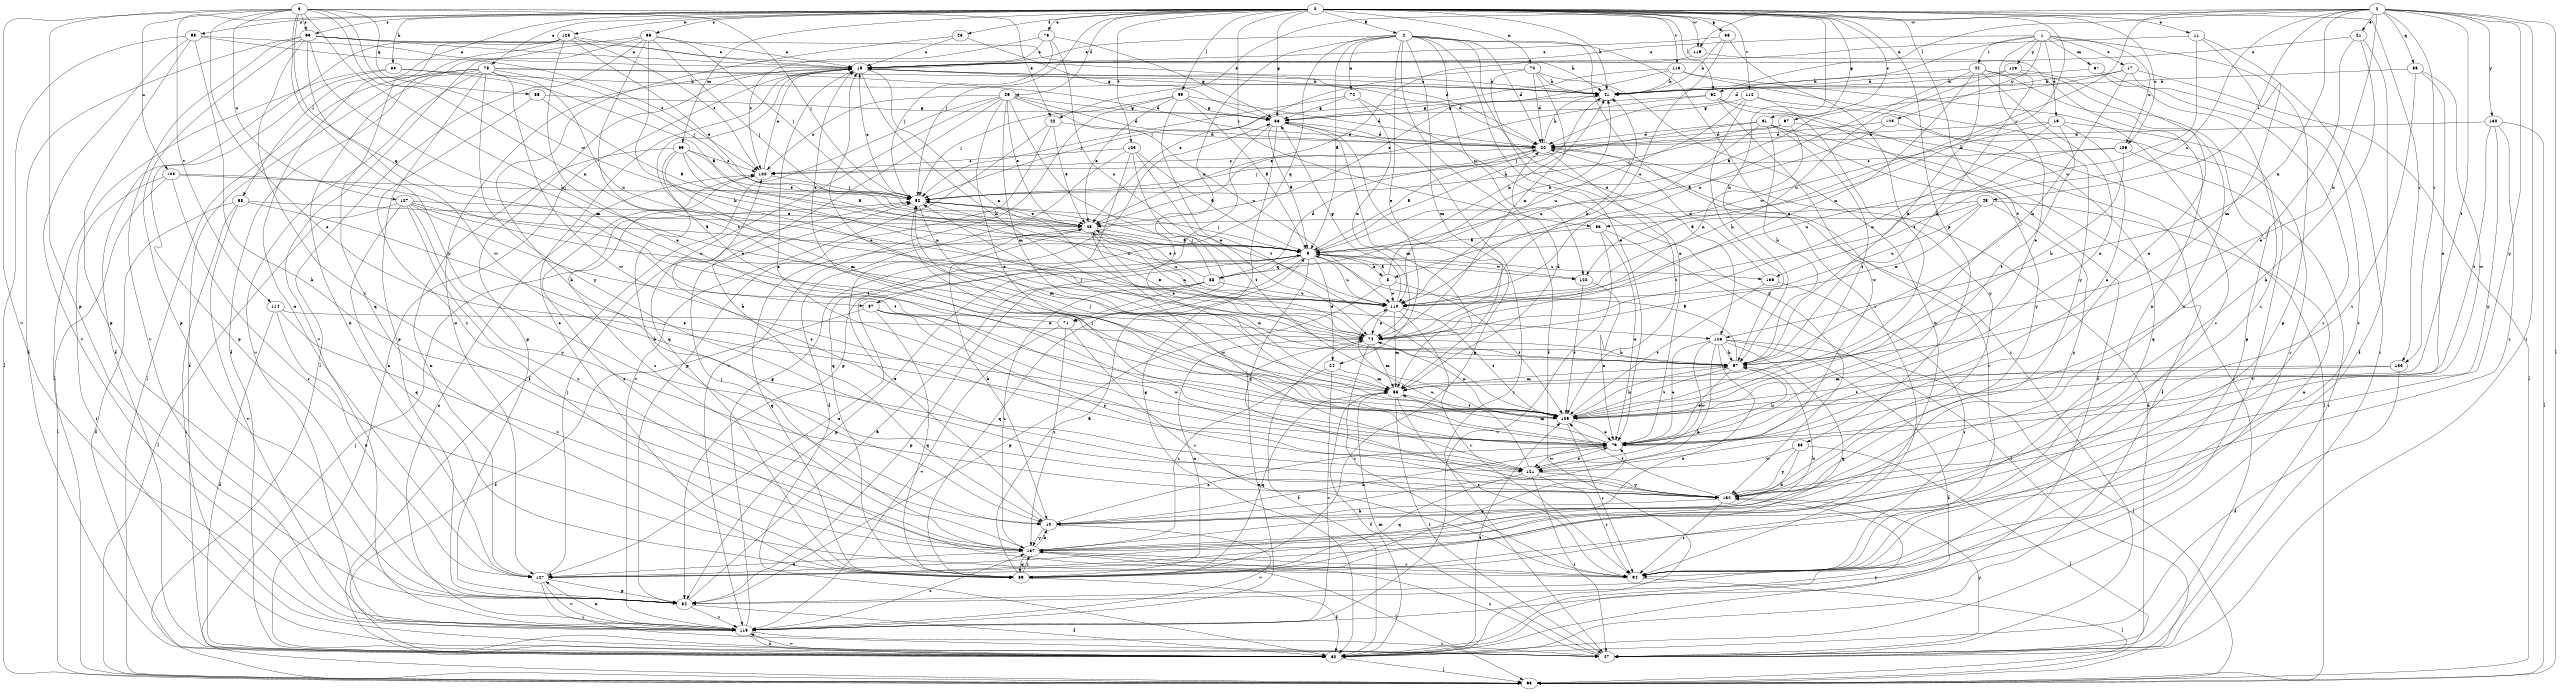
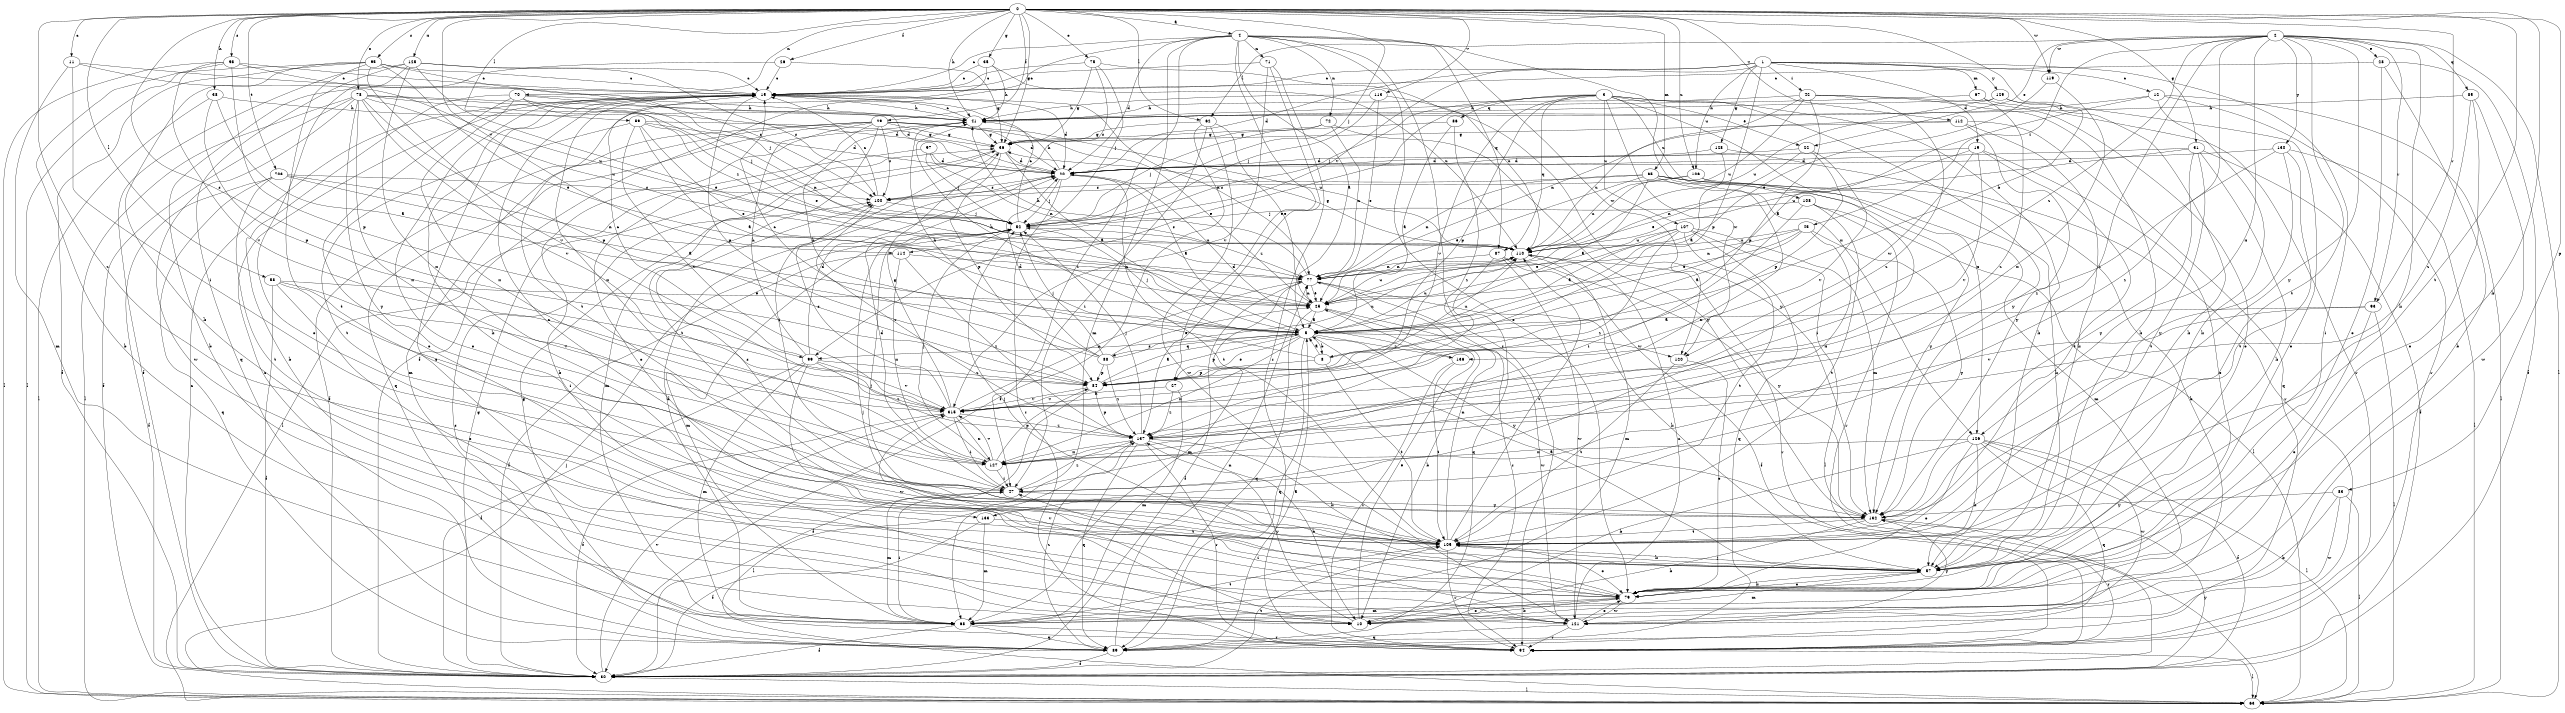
edge "0" -> "97": removed, label "s"
node "21": label "21" -> "28"
edge "11" -> "15": label "n" -> "c"
node "17": label "17" -> "12"
edge "1" -> "128": label "y" -> "g"
edge "95" -> "25": label "j" -> "e"
edge "59" -> "52": label "j" -> "z"
node "103": label "103" -> "703"
edge "1" -> "114": added, label "v"
edge "31" -> "52": removed, label "j"
edge "52" -> "25": removed, label "e"
edge "1" -> "79": label "o" -> "i"
edge "65" -> "132": added, label "y"
edge "113" -> "94": removed, label "r"
edge "88" -> "71": now "88" -> "15"
edge "99" -> "84": label "p" -> "z"
node "74": label "74" -> "77"
edge "3" -> "79": removed, label "o"
edge "5" -> "99": added, label "s"
edge "107" -> "132": label "y" -> "m"
edge "110" -> "105": reversed
node "24": label "24" -> "27"
edge "57" -> "105": label "t" -> "j"
edge "36" -> "30": reversed
edge "137" -> "84": added, label "p"
edge "70" -> "10": added, label "b"
edge "89" -> "79": removed, label "o"
node "115": label "115" -> "315"
